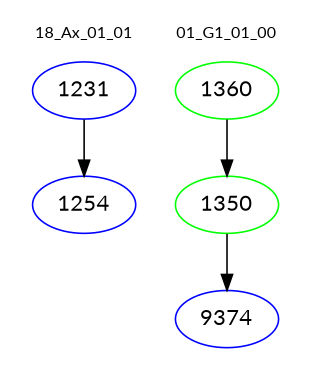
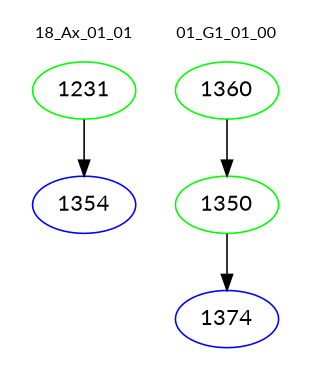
node "1231": color blue -> green
node "1254": label "1254" -> "1354"
node "9374": label "9374" -> "1374"
